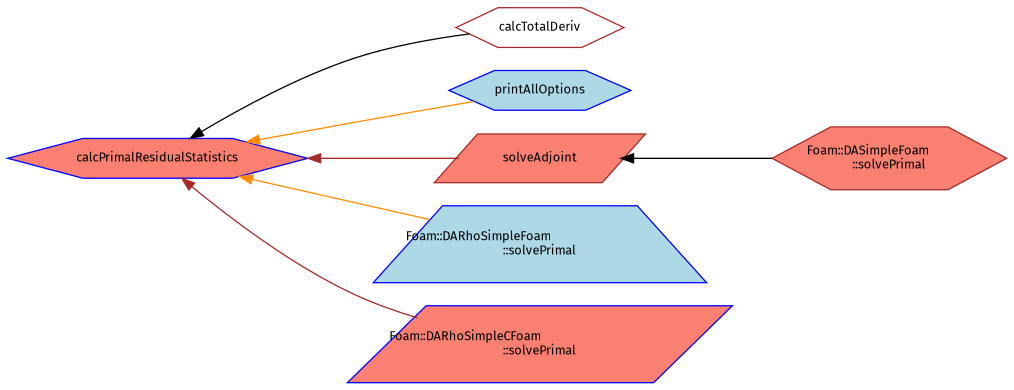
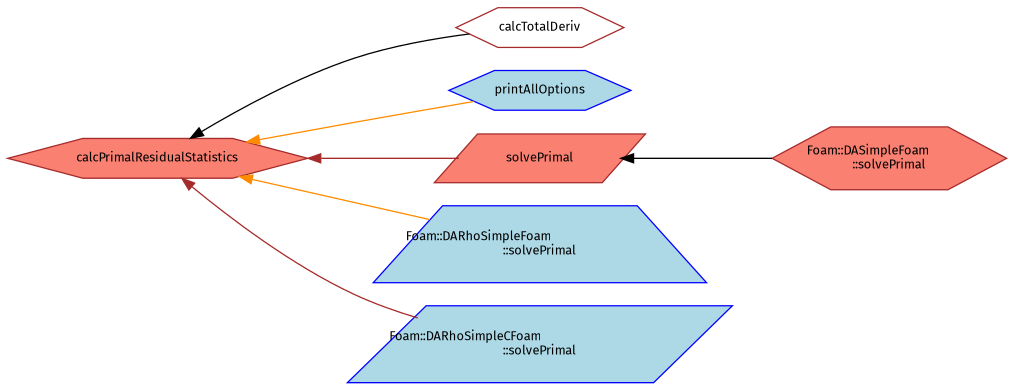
node "calcPrimalResidualStatistics": color blue -> brown
node "solveAdjoint": label "solveAdjoint" -> "solvePrimal"
node "Foam::DARhoSimpleCFoam ::solvePrimal": fillcolor salmon -> lightblue
